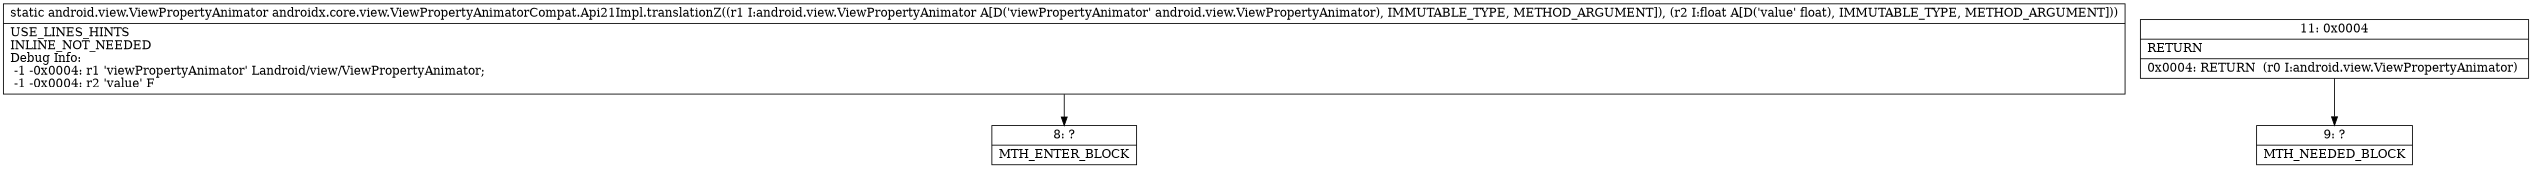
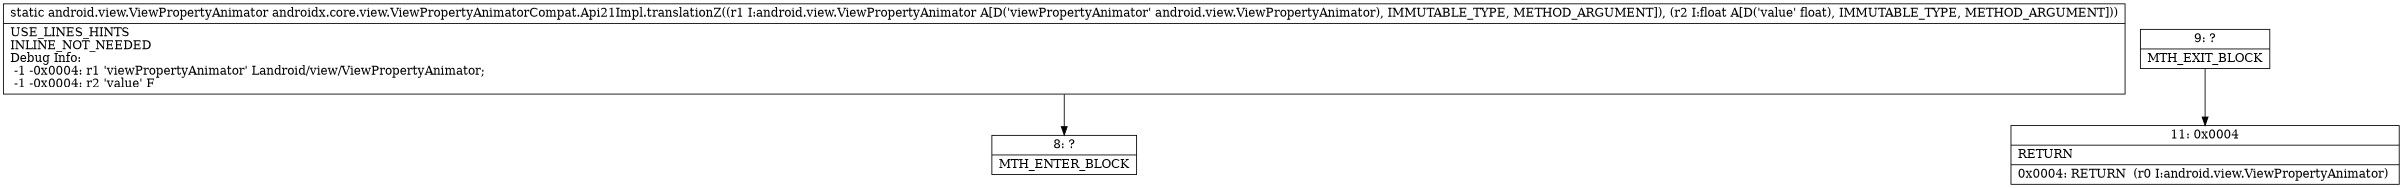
edge "11: 0x0004" -> "9: ?": reversed
node "9: ?": text "MTH_NEEDED_BLOCK" -> "MTH_EXIT_BLOCK"
